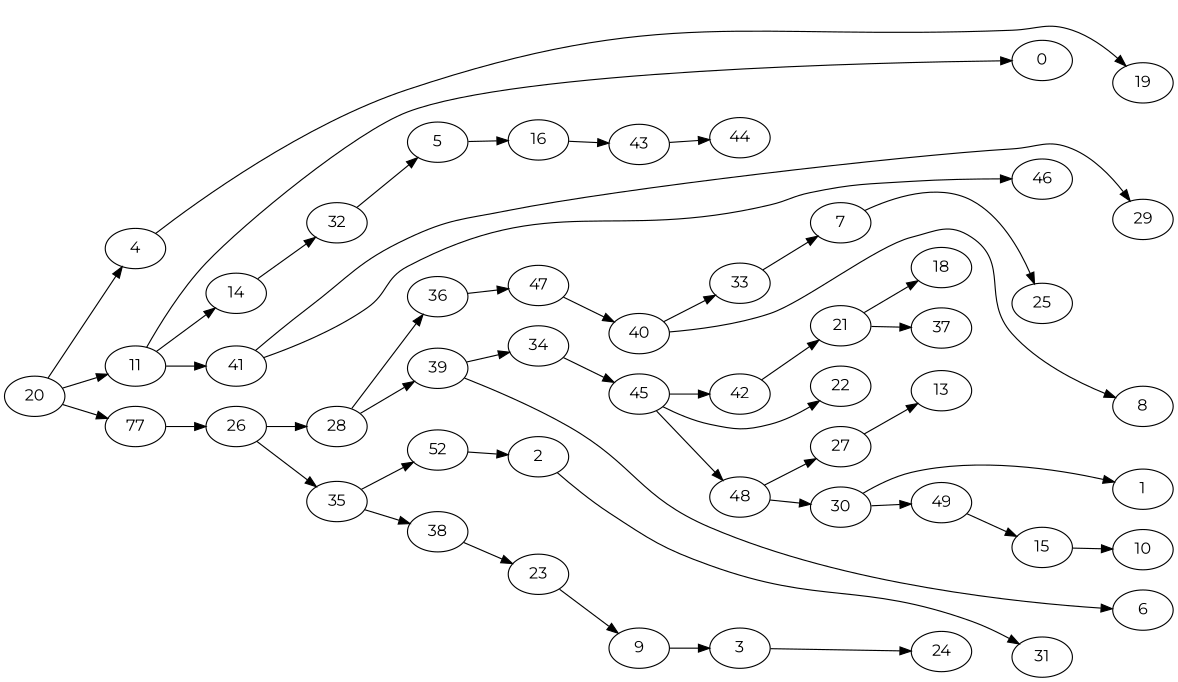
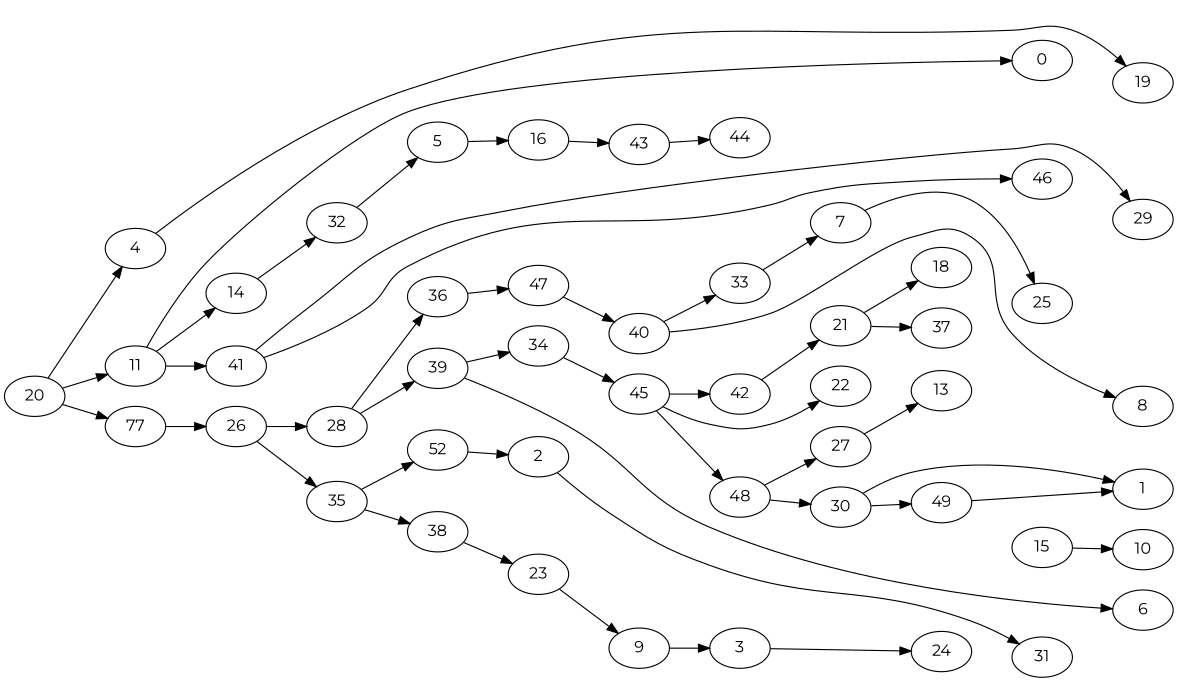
edge "49" -> "15": now "49" -> "1"
